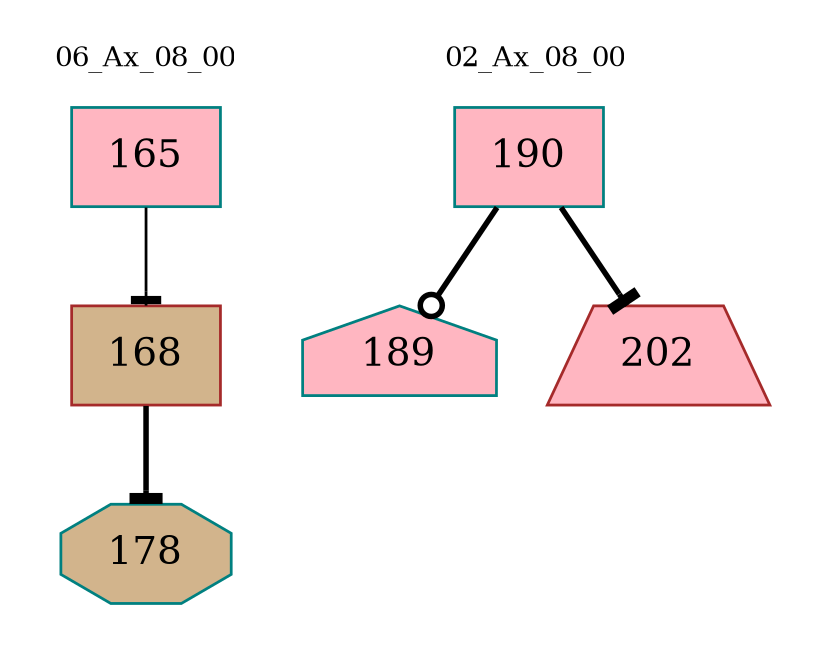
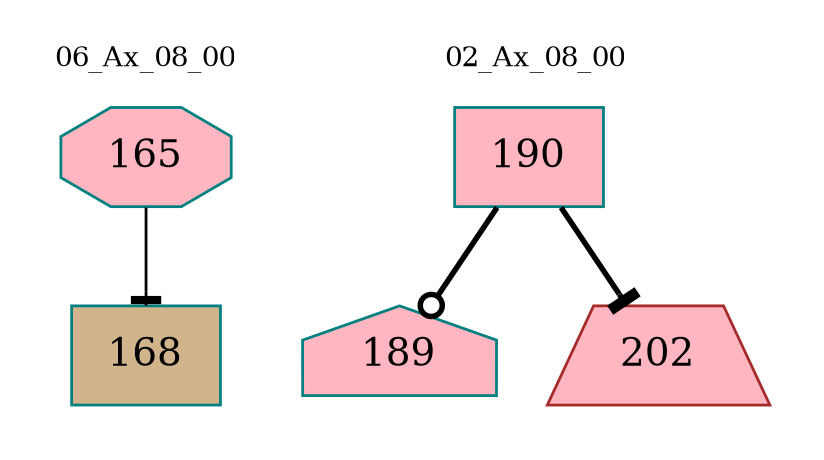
node "165": shape box -> octagon
node "168": color brown -> teal
node "178": removed
